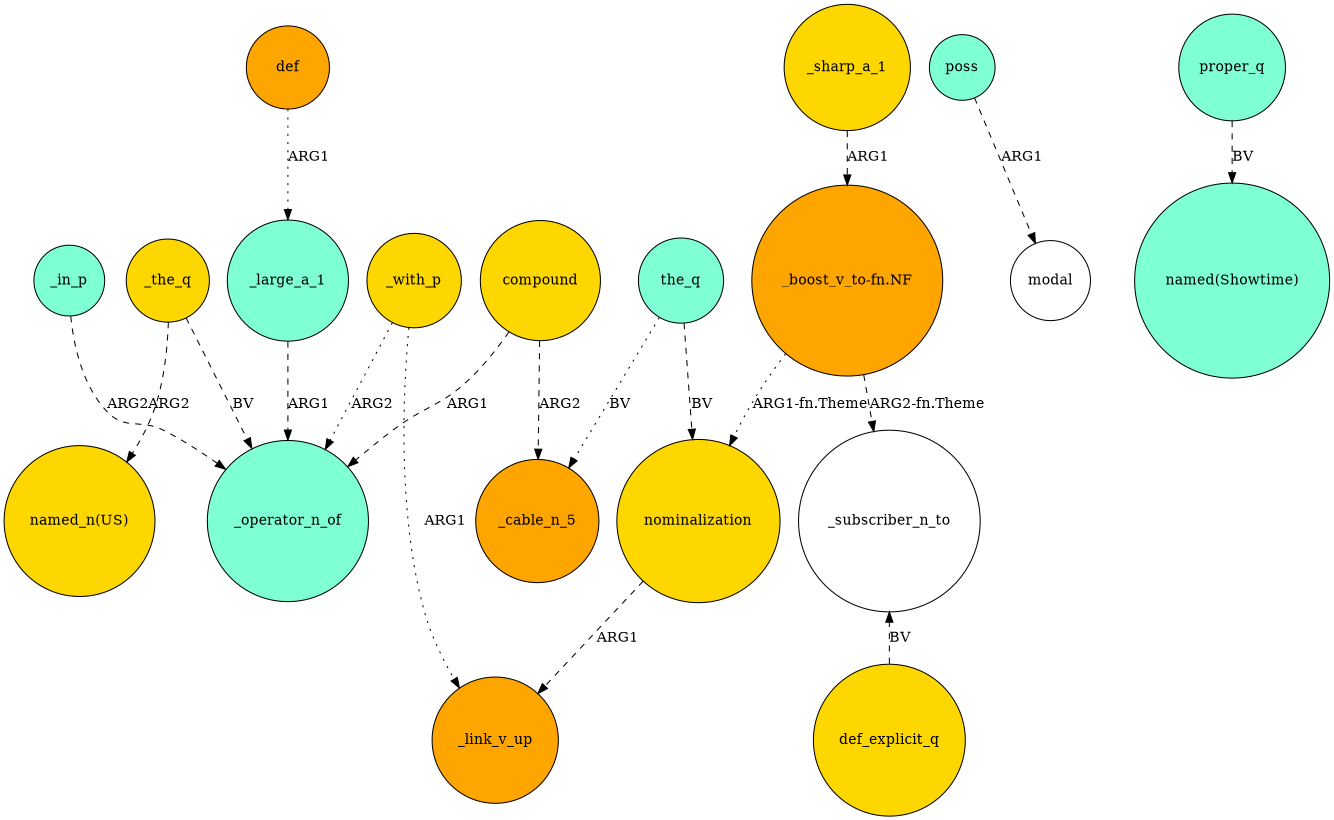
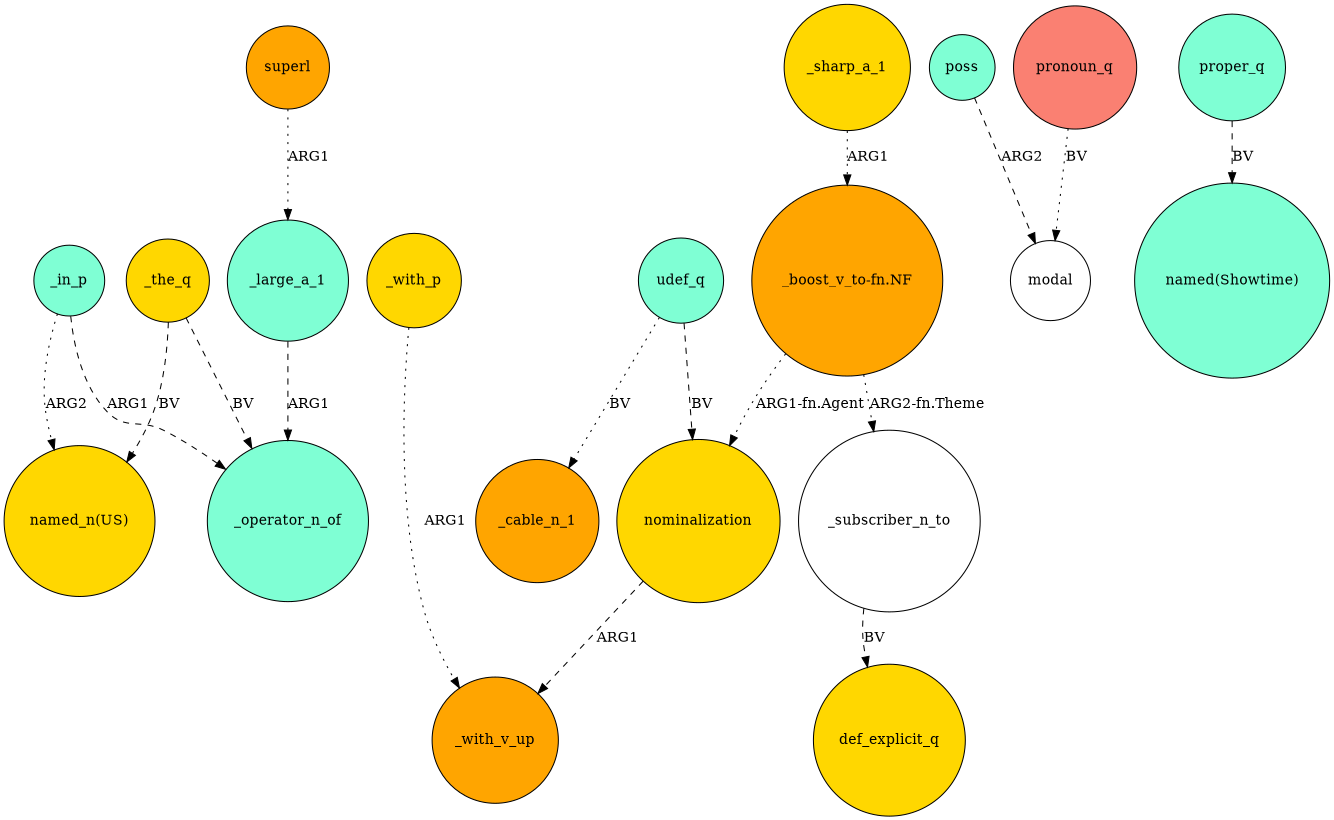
node "def": label "def" -> "superl"
node "pronoun_q": added
edge "_sharp_a_1" -> "_boost_v_to-fn.NF": style dashed -> dotted
edge "poss" -> "modal": label "ARG1" -> "ARG2"
node "compound": removed
node "the_q": label "the_q" -> "udef_q"
edge "_in_p" -> "named_n(US)": added, label "ARG2"
edge "_with_p" -> "_operator_n_of": removed, label "ARG2"
edge "_boost_v_to-fn.NF" -> "_subscriber_n_to": style dashed -> dotted
edge "_in_p" -> "_operator_n_of": label "ARG2" -> "ARG1"
edge "_the_q" -> "named_n(US)": label "ARG2" -> "BV"
edge "_boost_v_to-fn.NF" -> "nominalization": label "ARG1-fn.Theme" -> "ARG1-fn.Agent"
node "_cable_n_5": label "_cable_n_5" -> "_cable_n_1"
edge "def_explicit_q" -> "_subscriber_n_to": reversed
node "_link_v_up": label "_link_v_up" -> "_with_v_up"
